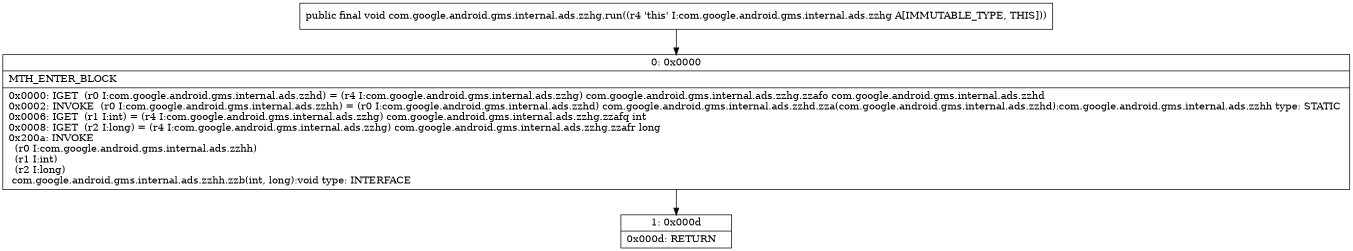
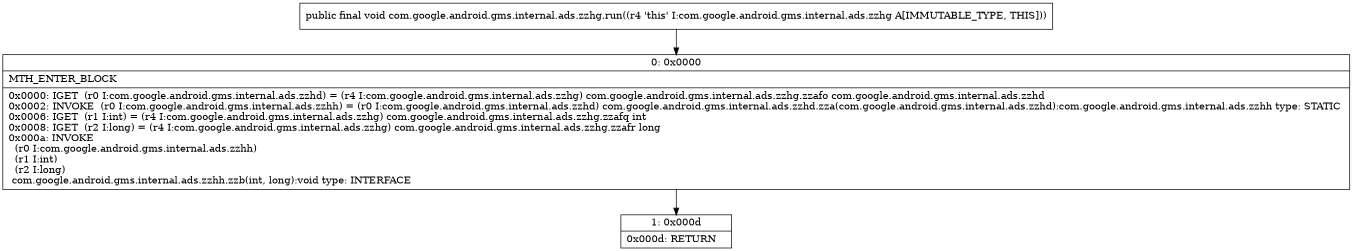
node "0: 0x0000": text "0x200a: INVOKE" -> "0x000a: INVOKE"
